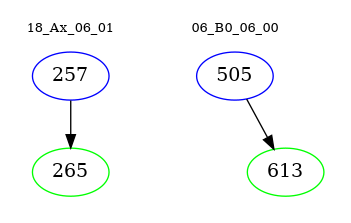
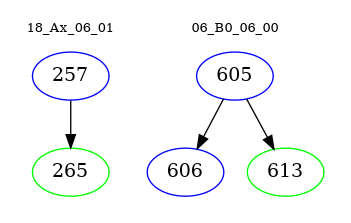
node "505": label "505" -> "605"
node "606": added
